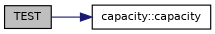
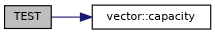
node "capacity::capacity": label "capacity::capacity" -> "vector::capacity"
